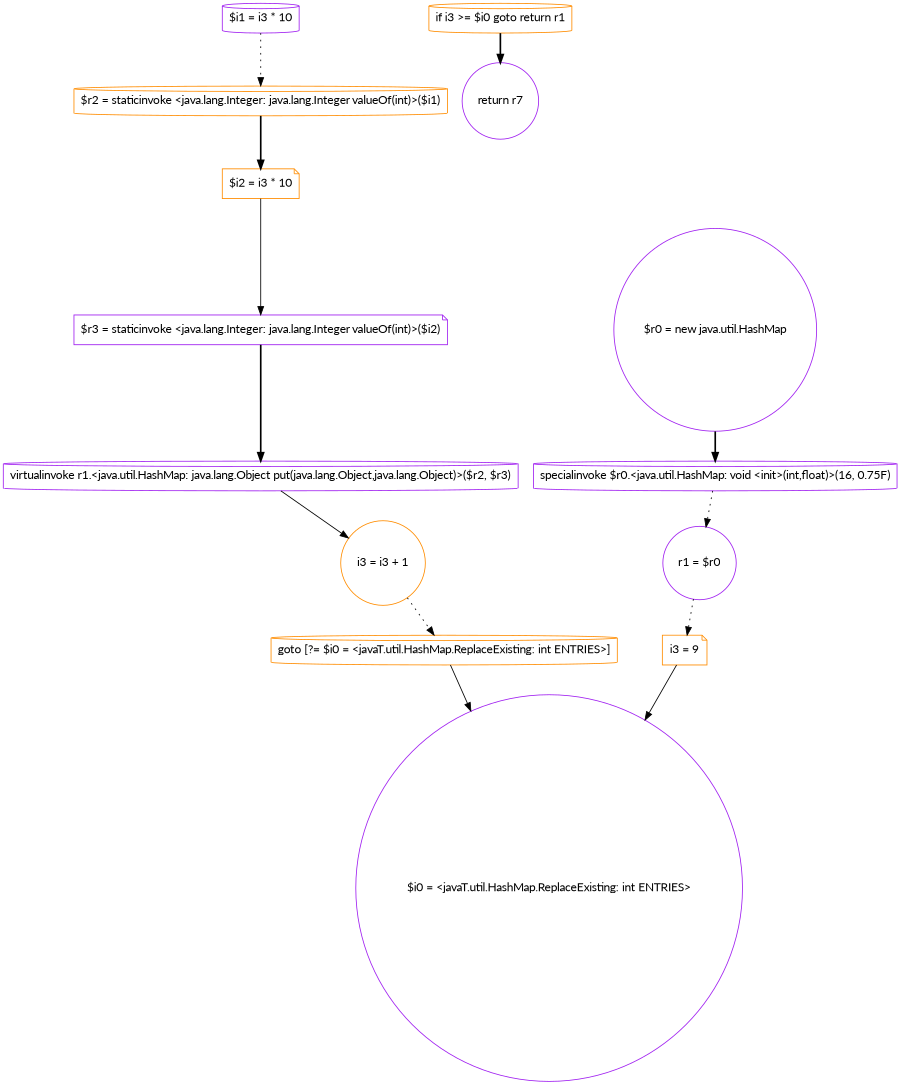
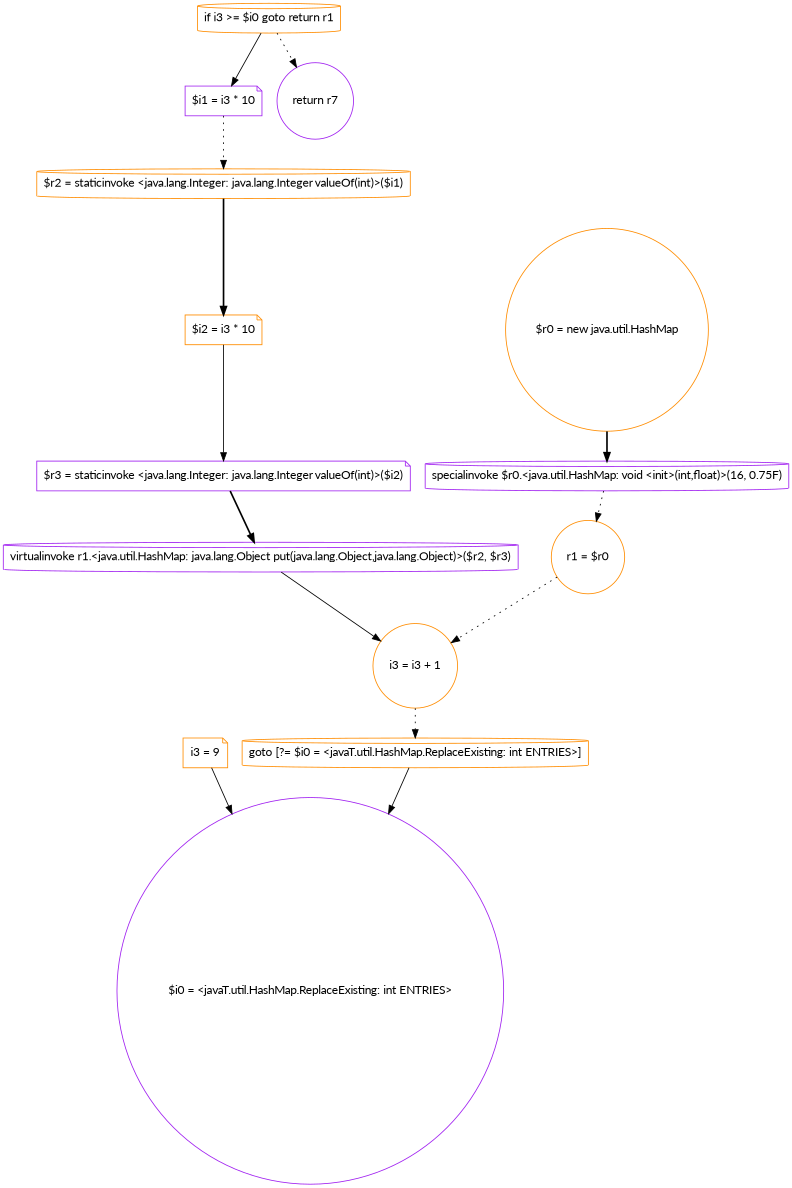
node "$i1 = i3 * 10": shape cylinder -> note
edge "if i3 >= $i0 goto return r1" -> "return r7": style bold -> dotted
edge "if i3 >= $i0 goto return r1" -> "$i1 = i3 * 10": added
node "$r0 = new java.util.HashMap": color purple -> darkorange
node "r1 = $r0": color purple -> darkorange
edge "r1 = $r0" -> "i3 = 9": now "r1 = $r0" -> "i3 = i3 + 1"
